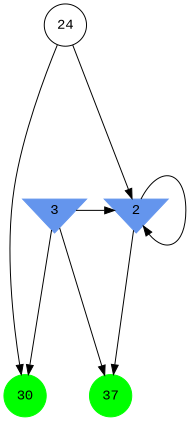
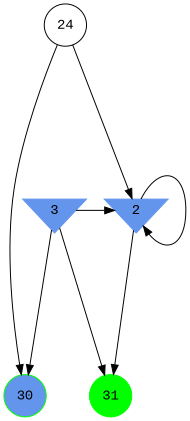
node "30": fillcolor green -> cornflowerblue
node "37": label "37" -> "31"
